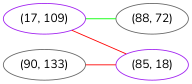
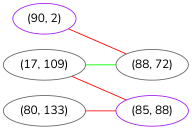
node "(90, 2)": added
node "(17, 109)": color purple -> gray40
node "(90, 133)": label "(90, 133)" -> "(80, 133)"
node "(85, 18)": label "(85, 18)" -> "(85, 88)"
